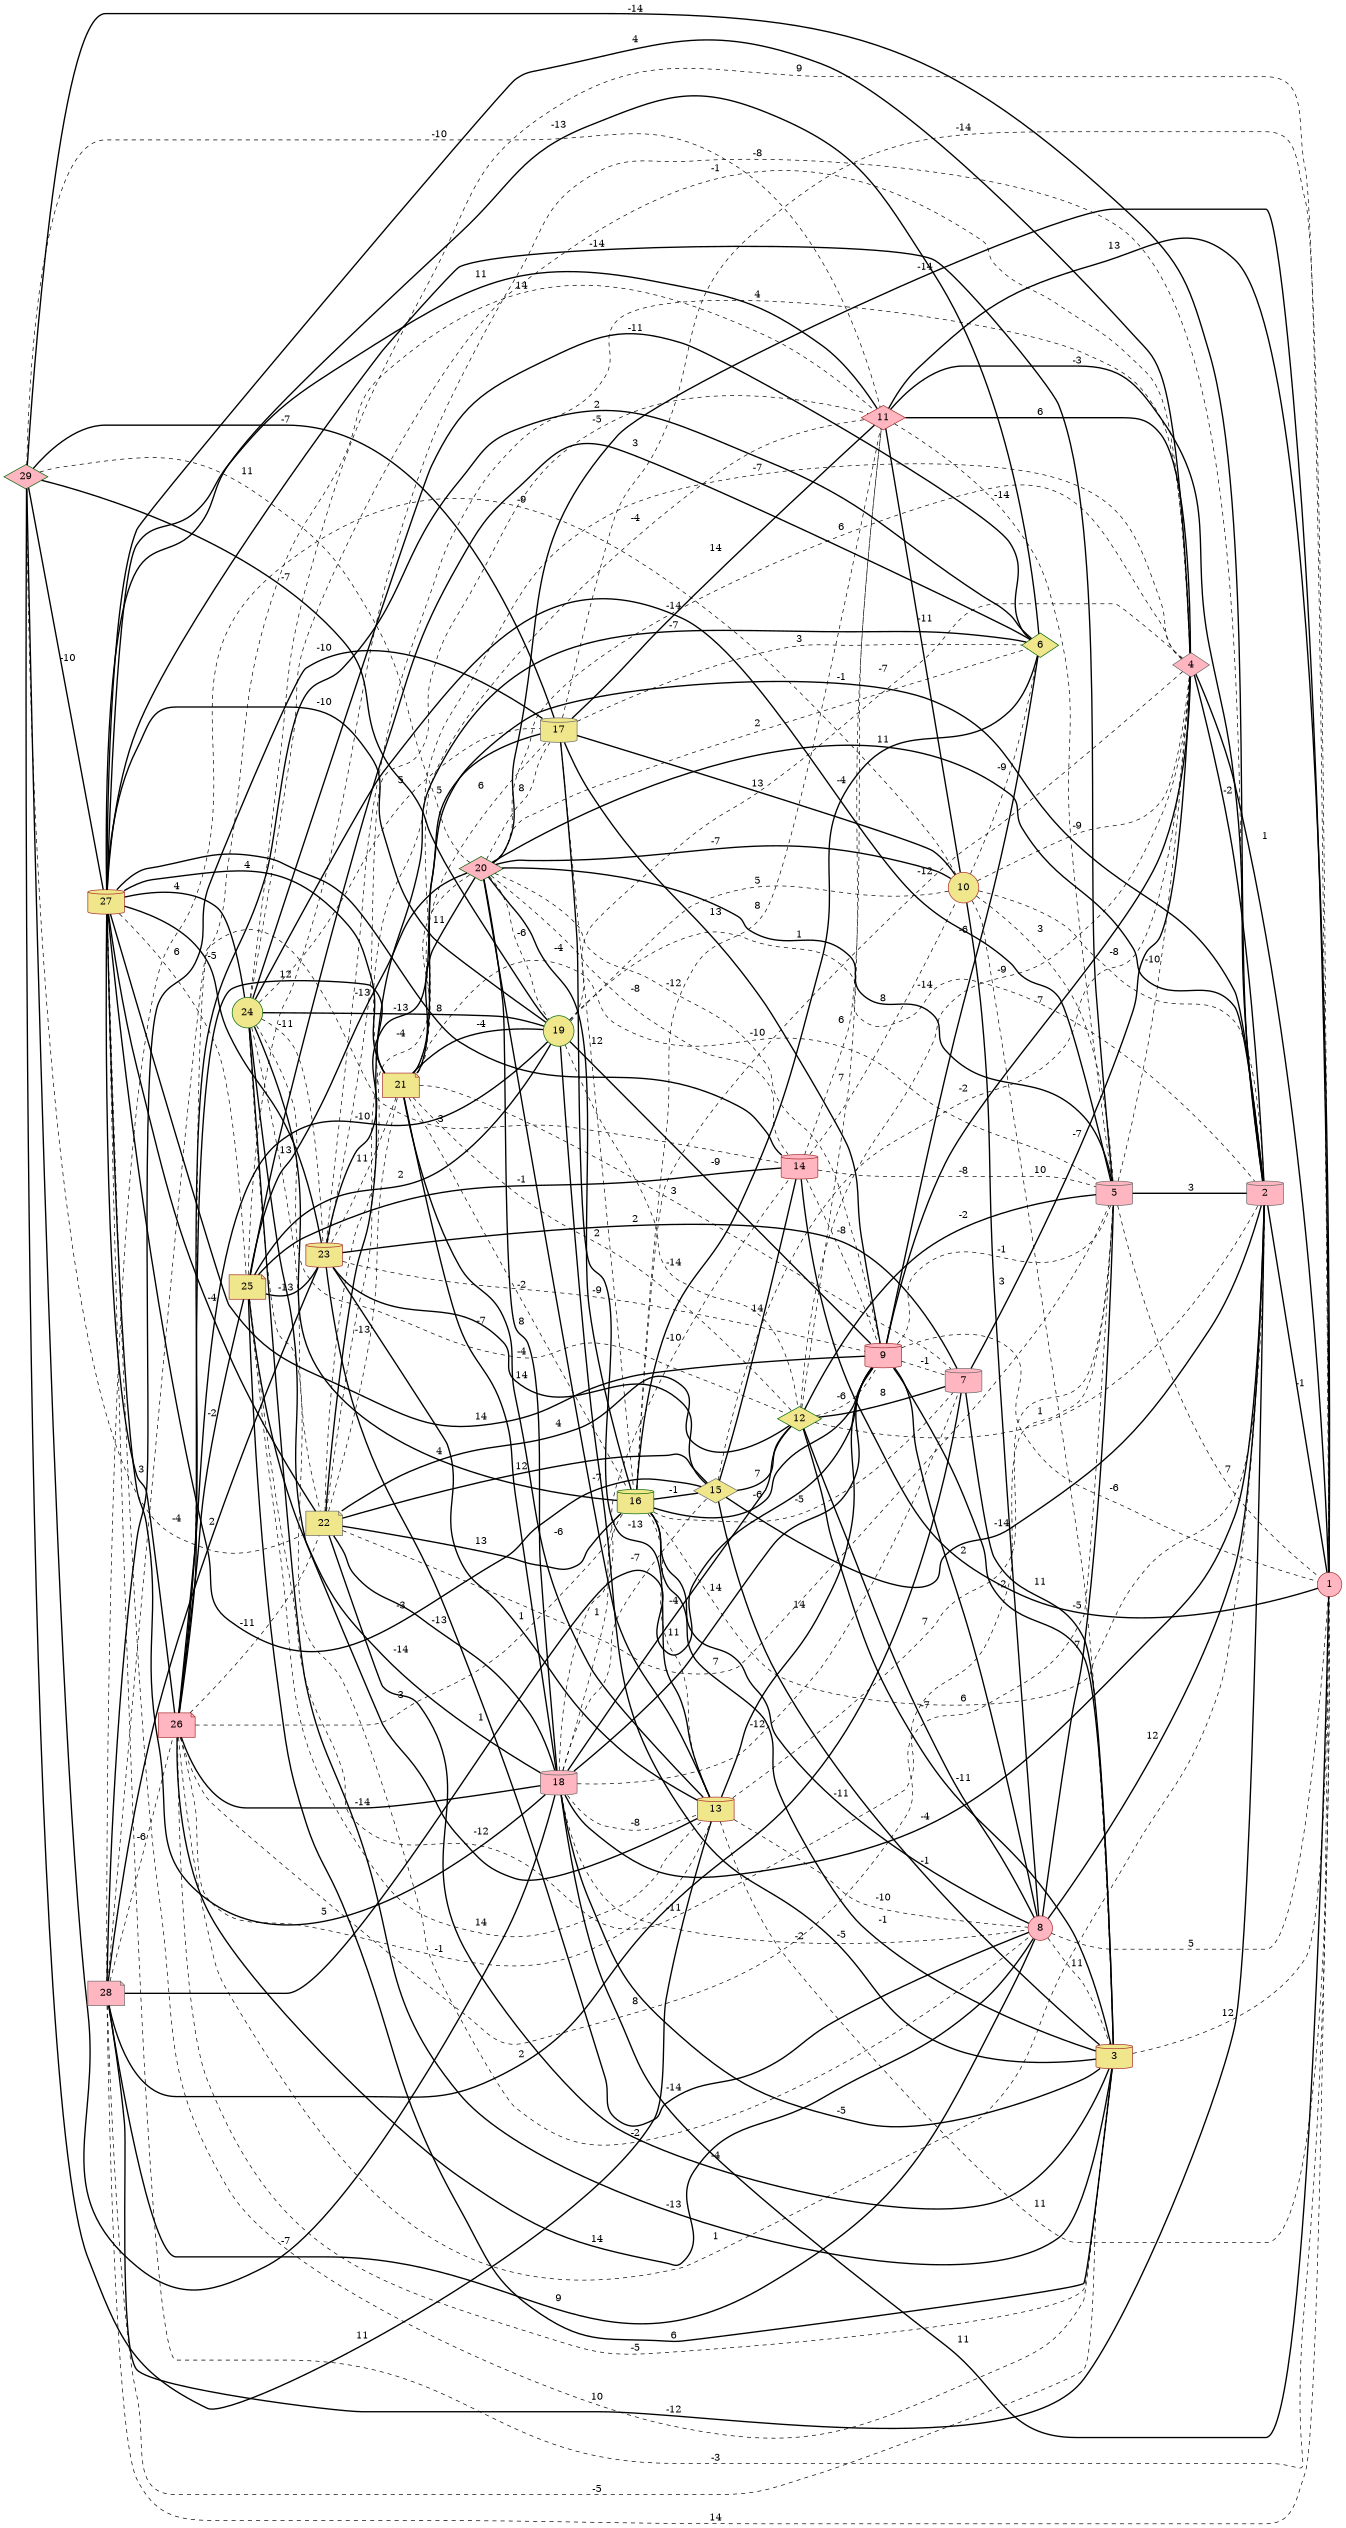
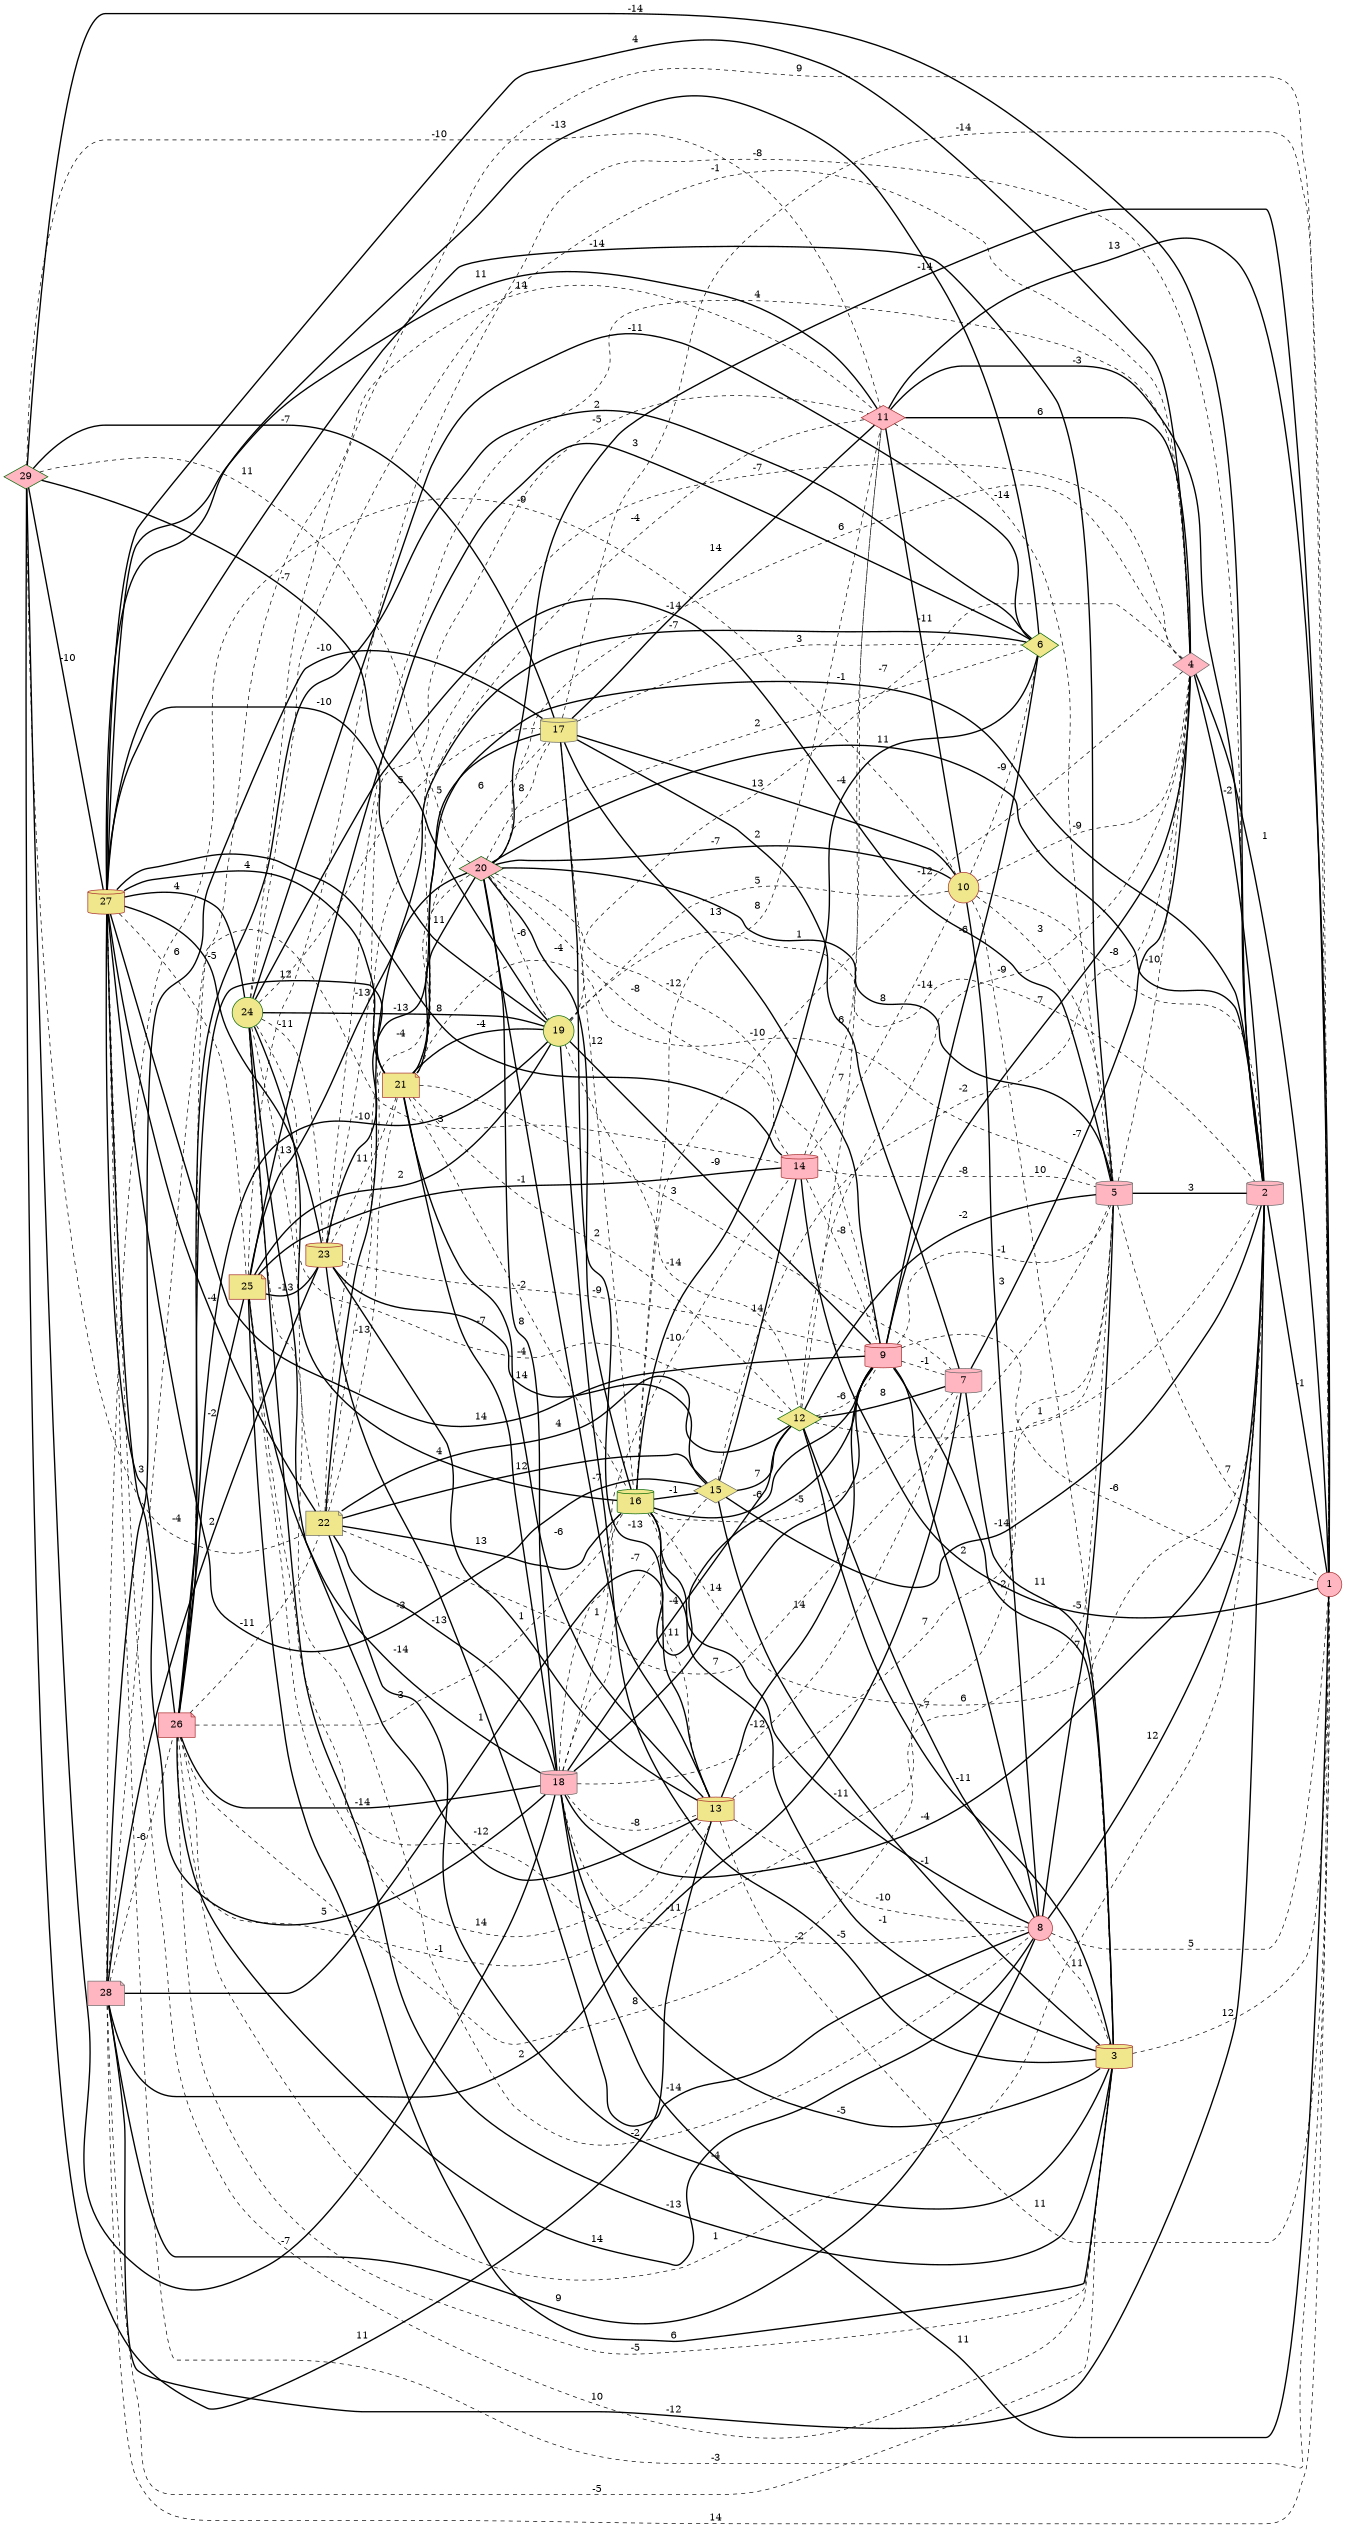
edge "23" -- "7": now "17" -- "7"
